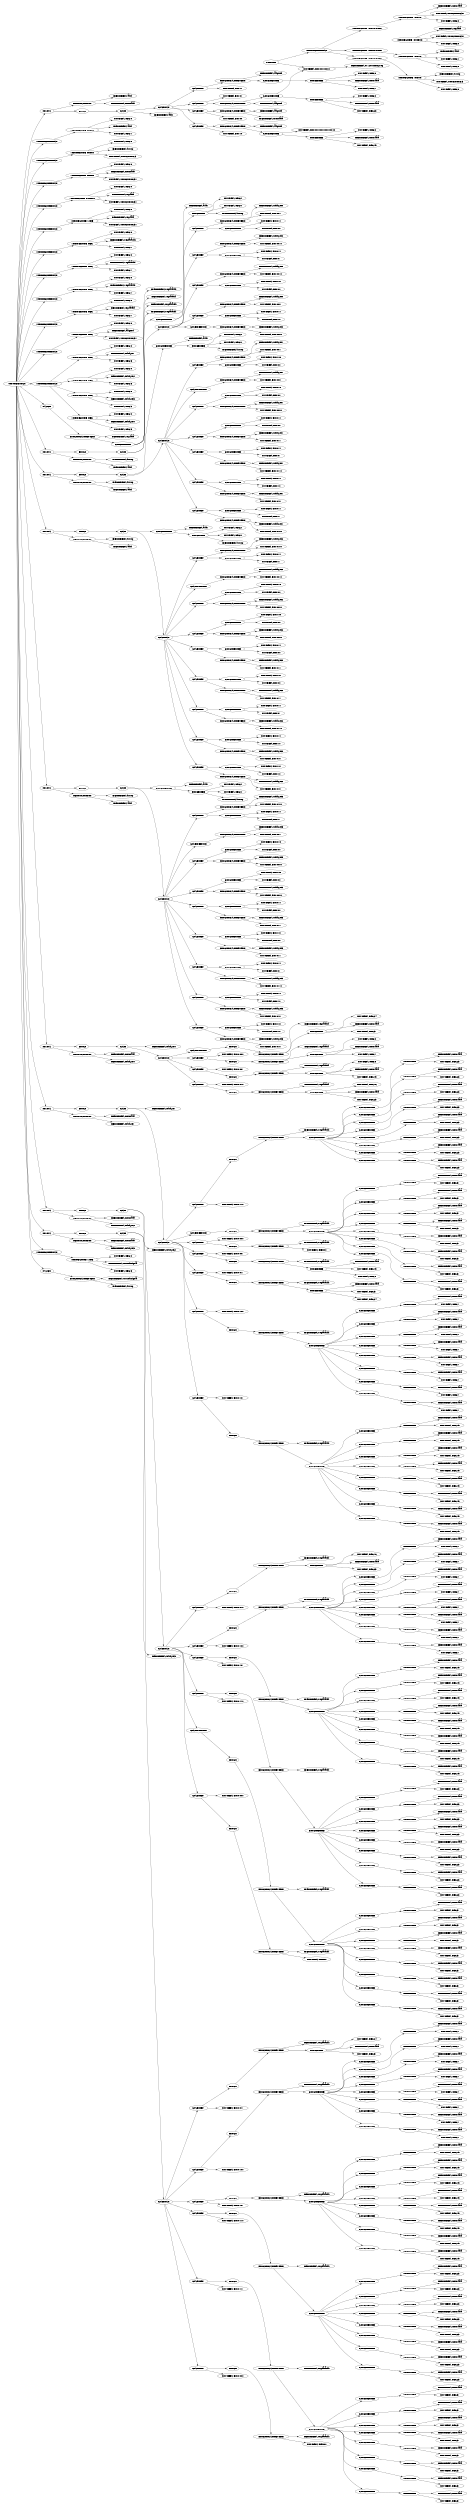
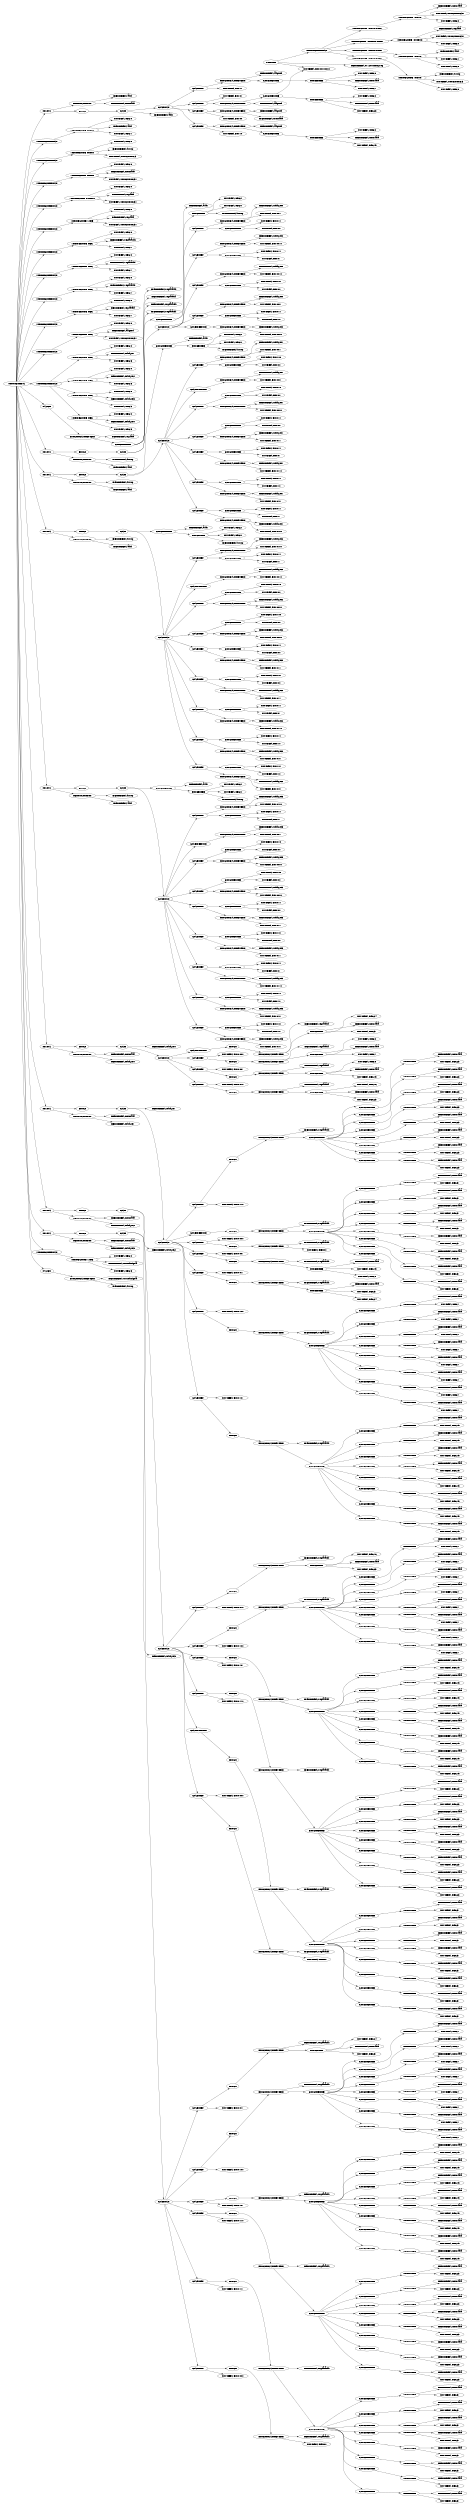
node "VAR_DECLARE  OUTPUT PORT": added
edge "NUMBERS BIN:00000000" -> "IDENTIFIERS:or1200_mem2reg": now "MODULE" -> "IDENTIFIERS:or1200_mem2reg"
node "NUMBERS BIN:0000000000000000": removed
node "MODULE_BLOCK": label "MODULE_BLOCK" -> "MODULE_ITEMS"
